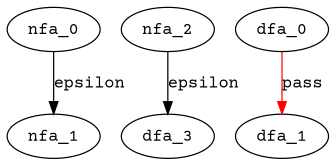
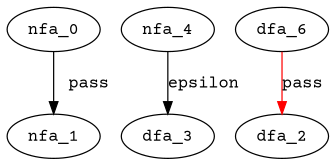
node "nfa_2": label "nfa_2" -> "nfa_4"
node "dfa_0": label "dfa_0" -> "dfa_6"
edge "nfa_0" -> "nfa_1": label "epsilon" -> "pass"
node "dfa_1": label "dfa_1" -> "dfa_2"
